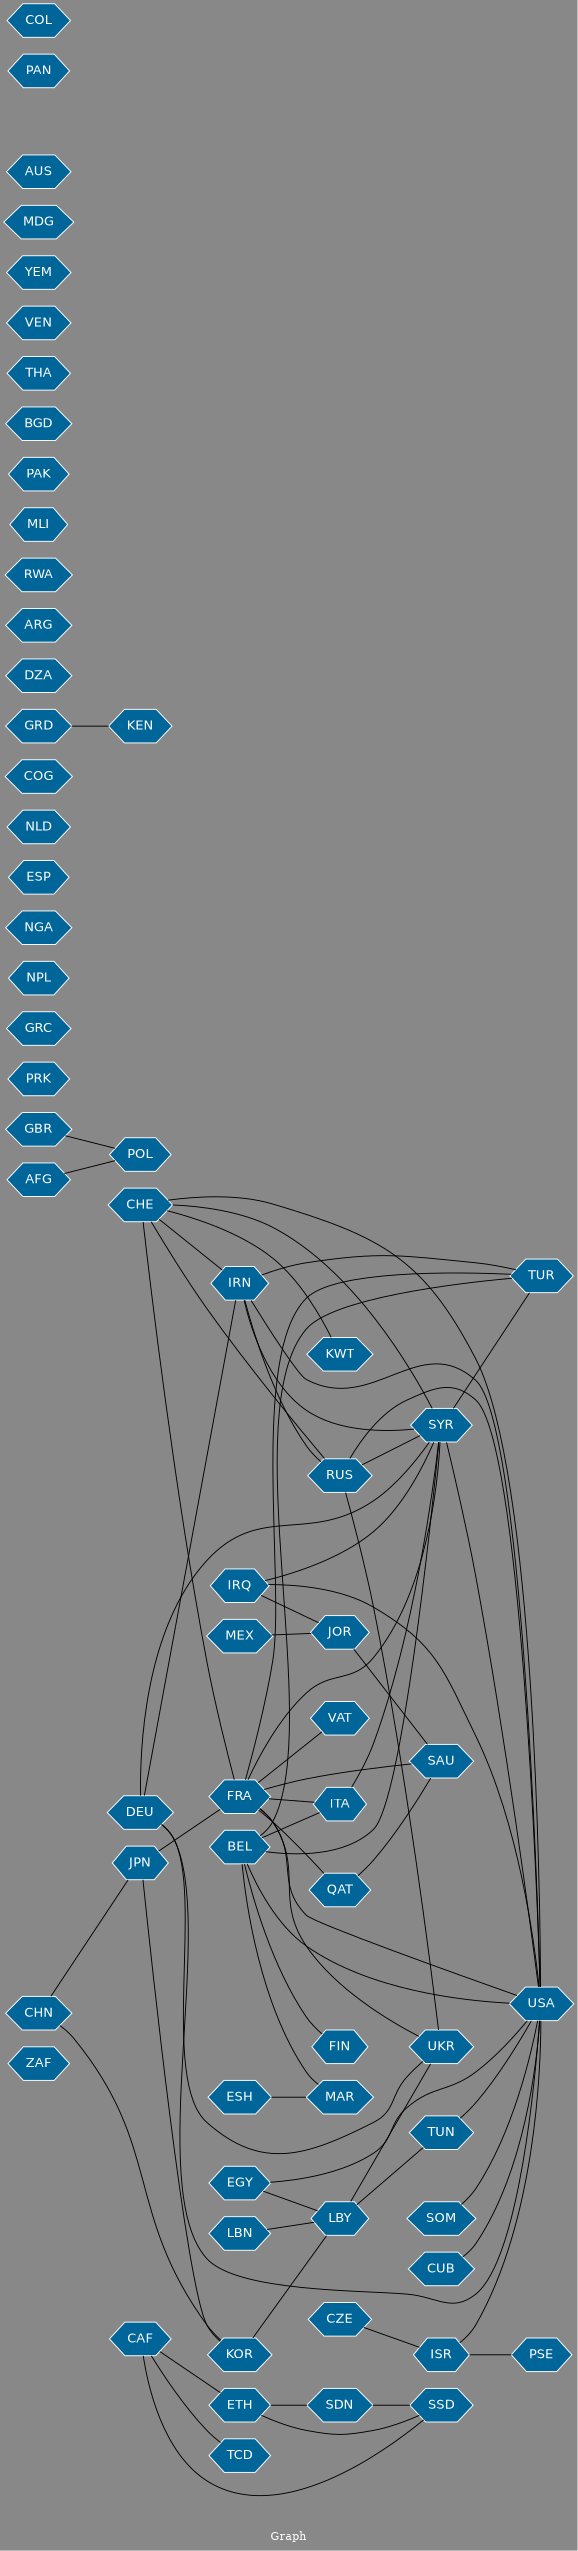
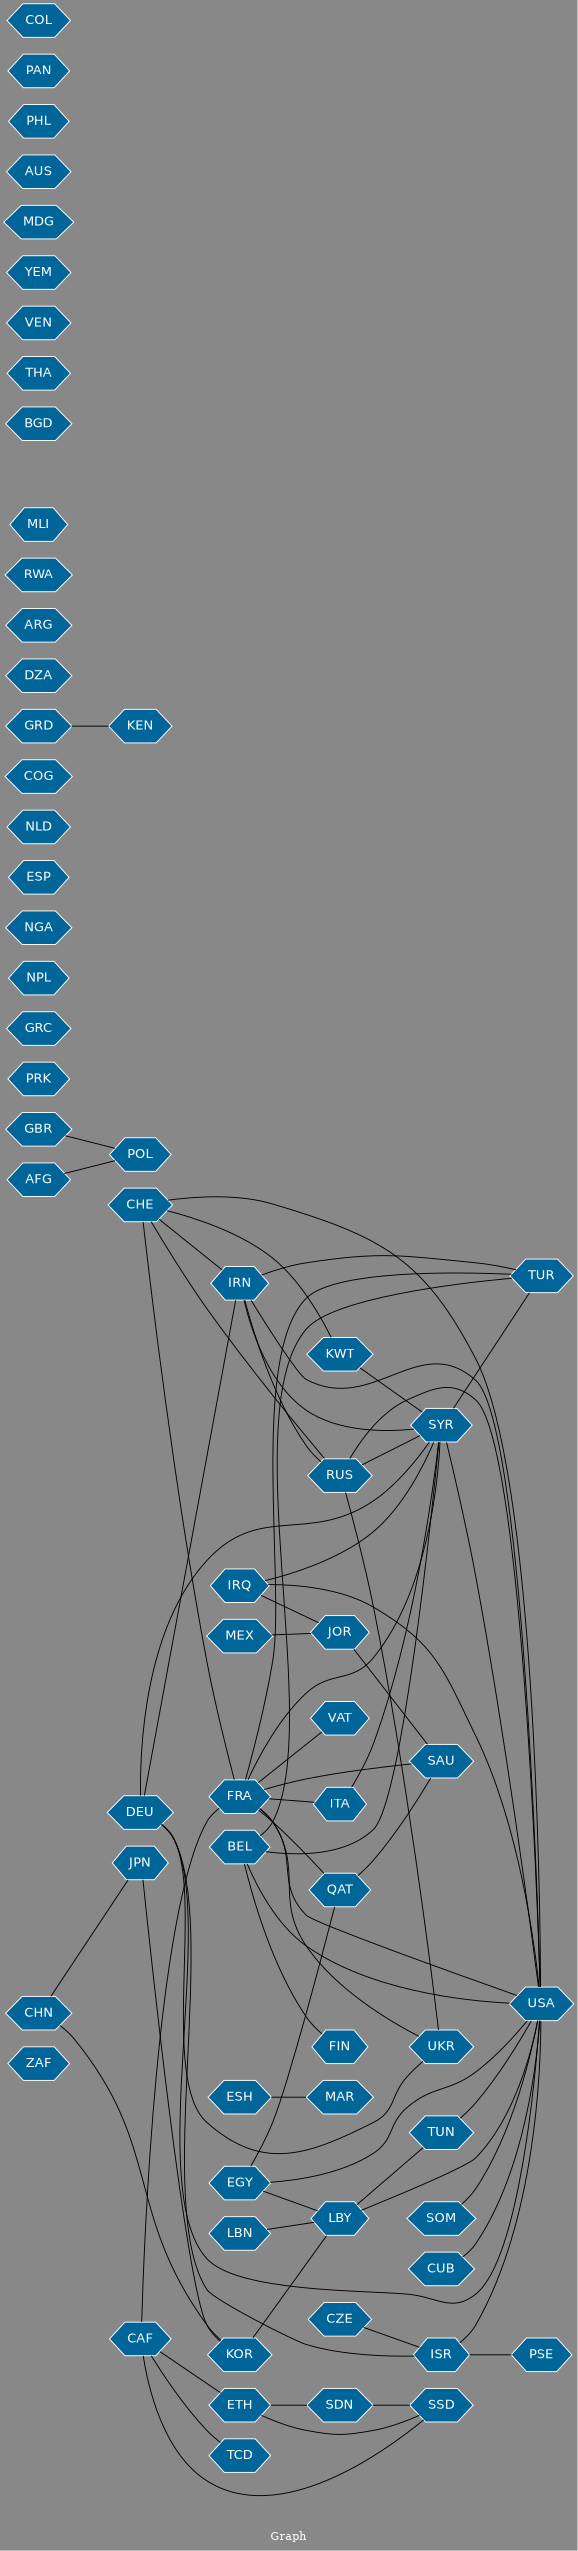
node "PHL": added
node "PAK": removed
edge "CHE" -- "SYR": now "KWT" -- "SYR"
edge "ITA" -- "BEL": removed
edge "FRA" -- "JPN": now "FRA" -- "CAF"
edge "BEL" -- "MAR": removed
edge "QAT" -- "EGY": added
edge "UKR" -- "LBY": now "USA" -- "LBY"
edge "DEU" -- "ISR": added
